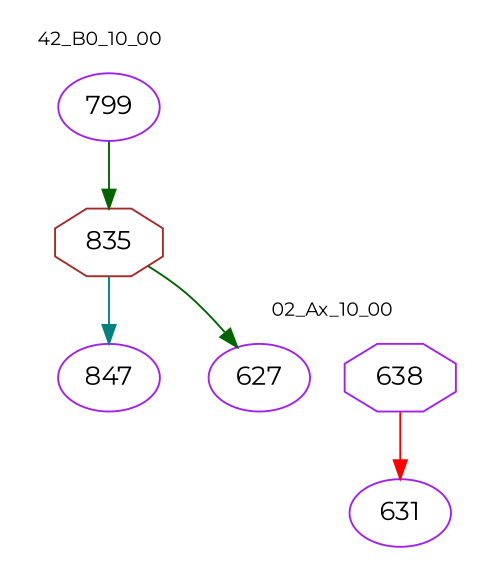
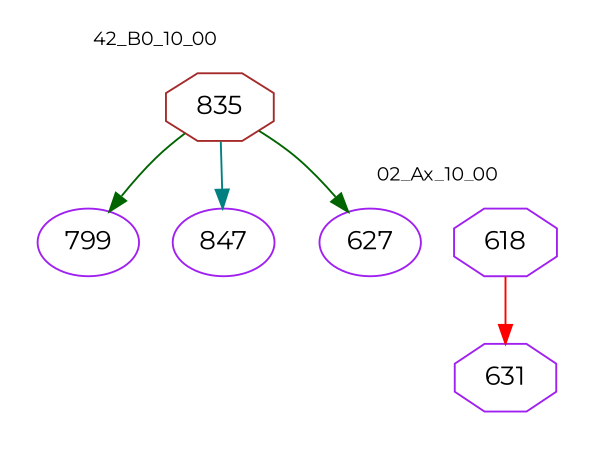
edge "799" -> "835": reversed
node "638": label "638" -> "618"
node "631": shape ellipse -> octagon
